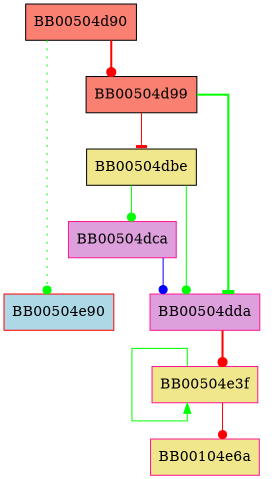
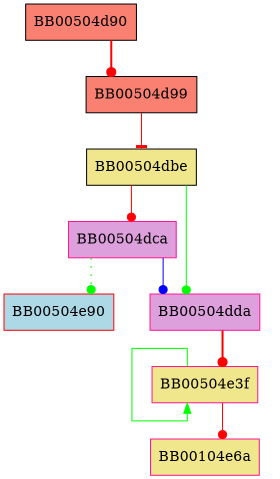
edge "BB00504d90" -> "BB00504e90": now "BB00504dca" -> "BB00504e90"
edge "BB00504d99" -> "BB00504dda": removed
edge "BB00504dbe" -> "BB00504dca": color green -> red
